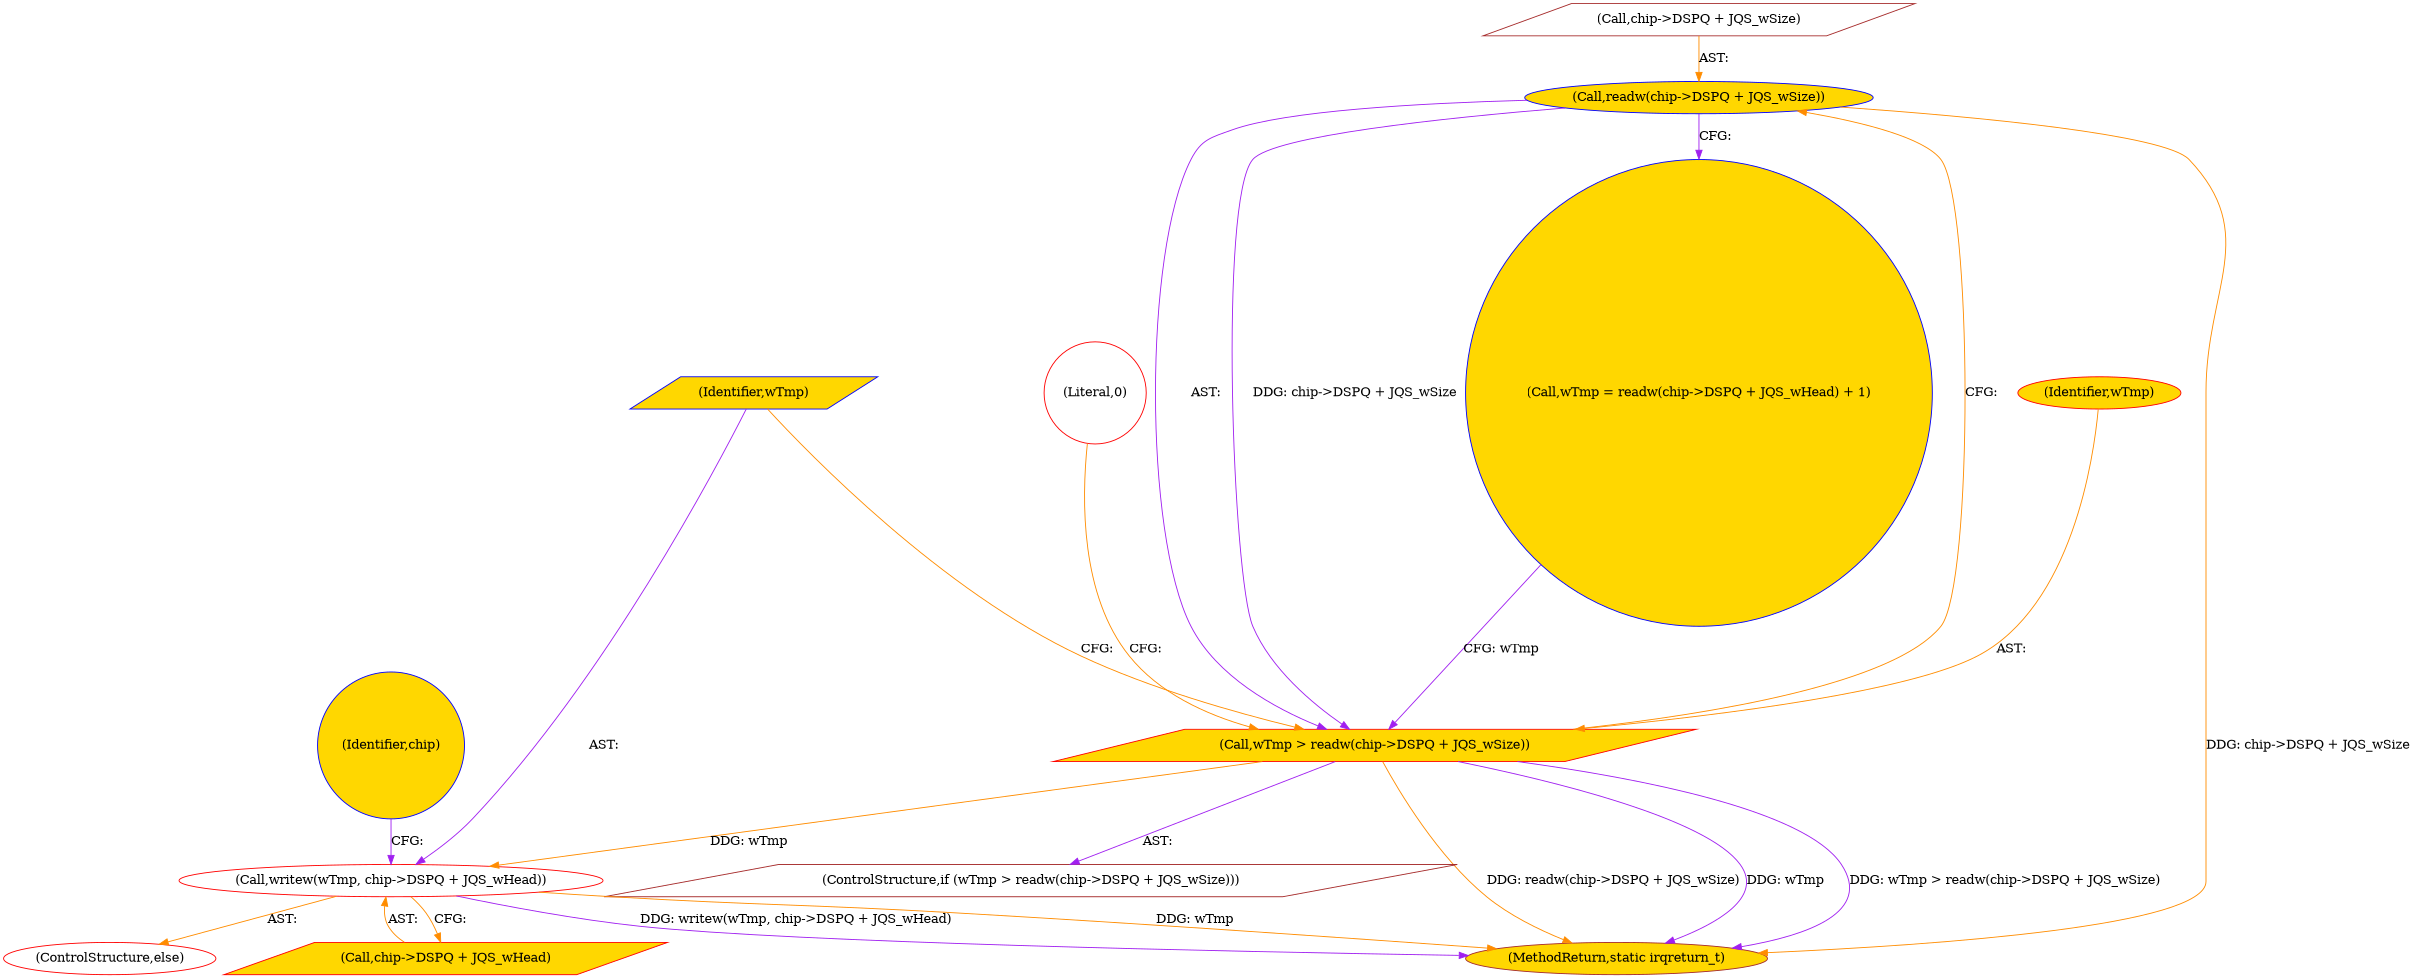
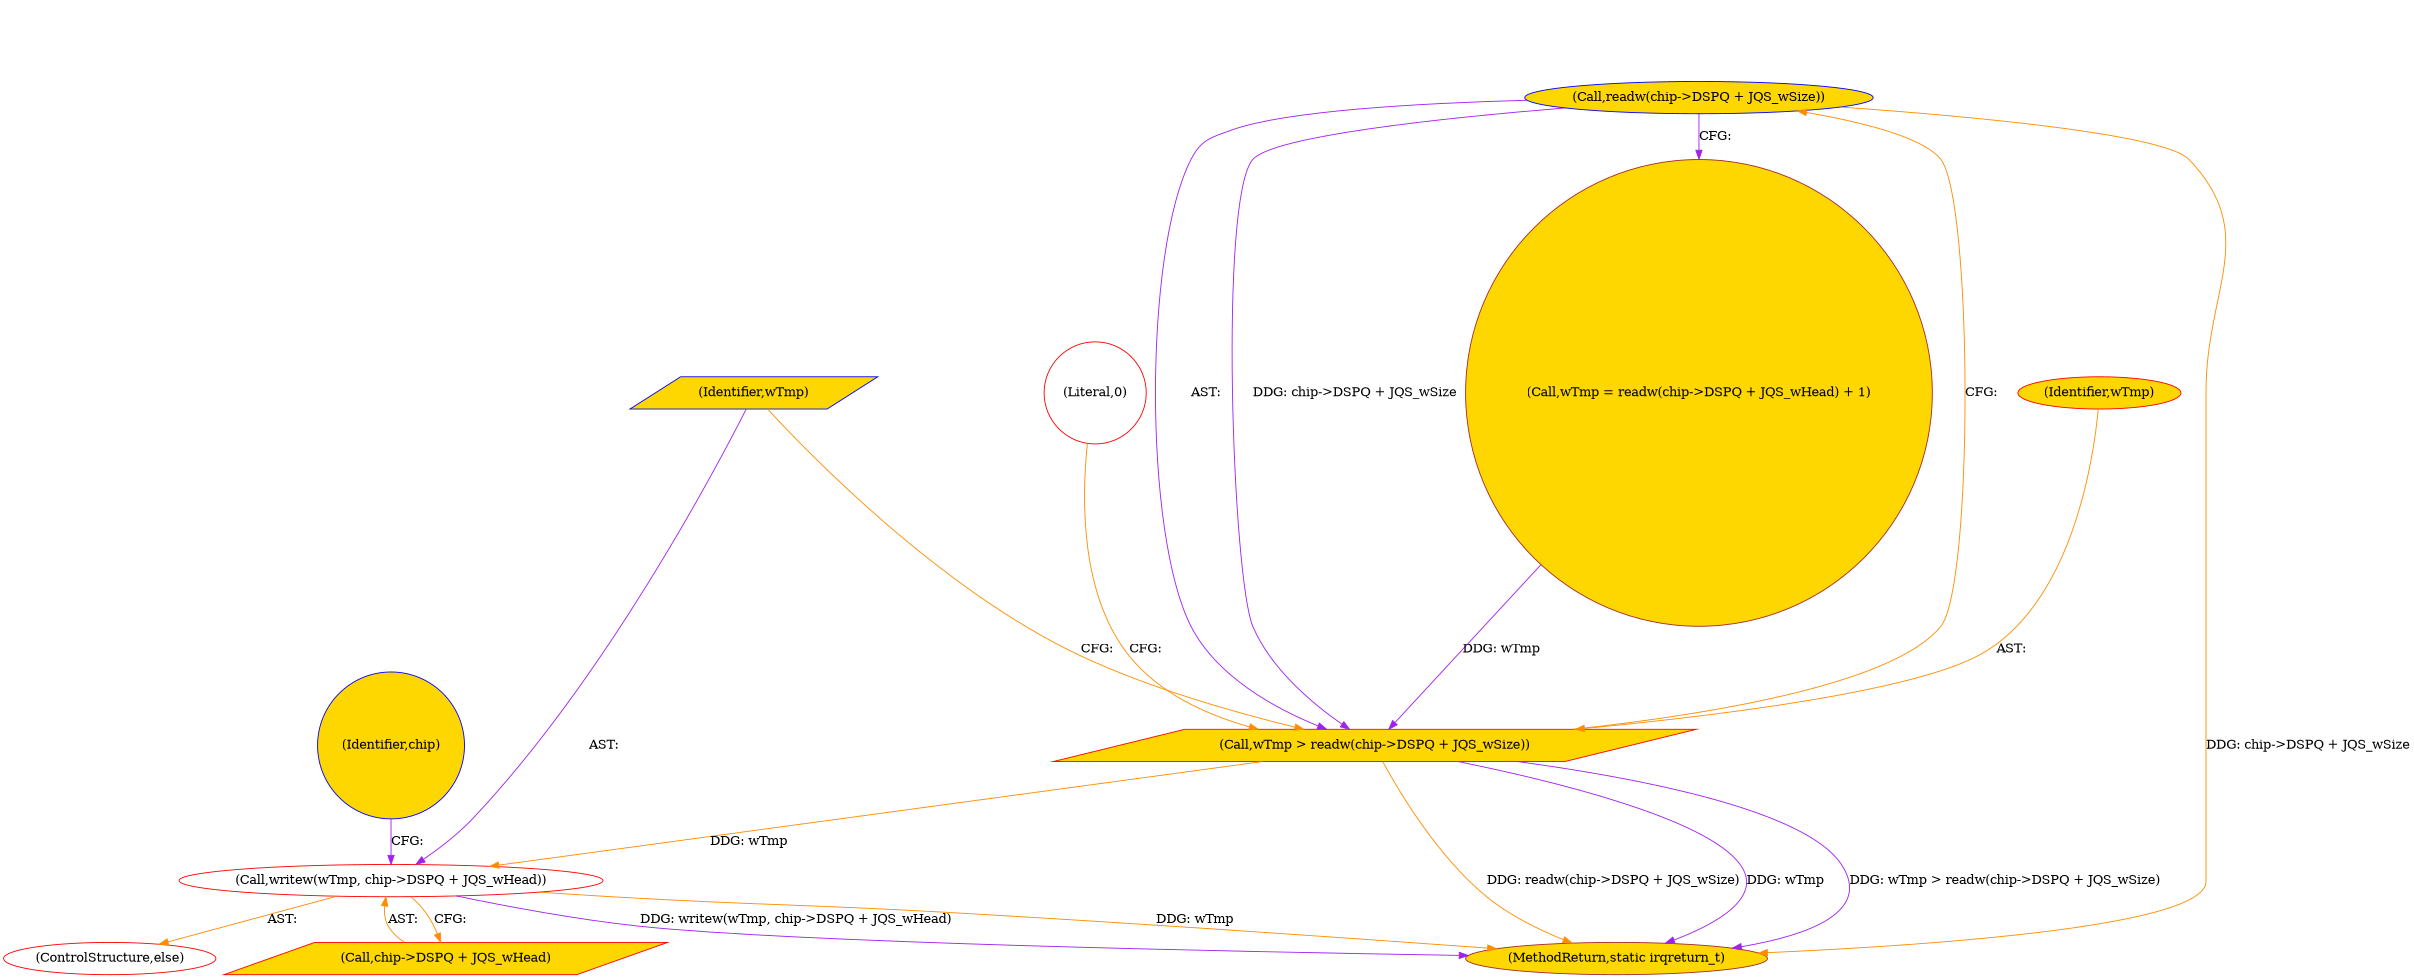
node "(Call,chip->DSPQ + JQS_wSize)": removed
node "(Call,wTmp = readw(chip->DSPQ + JQS_wHead) + 1)": color blue -> brown
edge "(Call,wTmp = readw(chip->DSPQ + JQS_wHead) + 1)" -> "(Call,wTmp > readw(chip->DSPQ + JQS_wSize))": label "CFG: wTmp" -> "DDG: wTmp"
node "(ControlStructure,if (wTmp > readw(chip->DSPQ + JQS_wSize)))": removed
